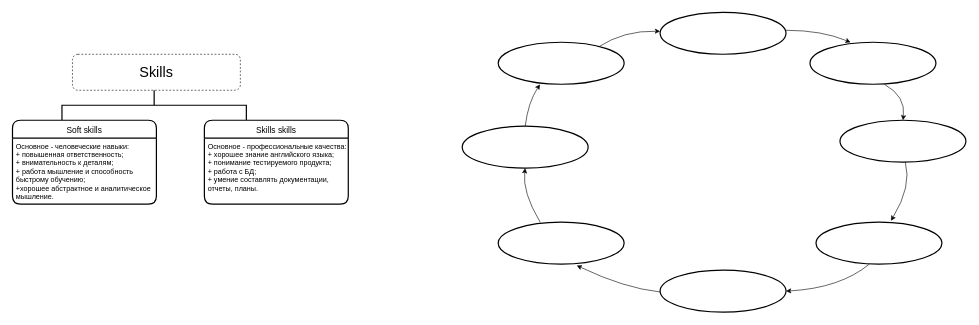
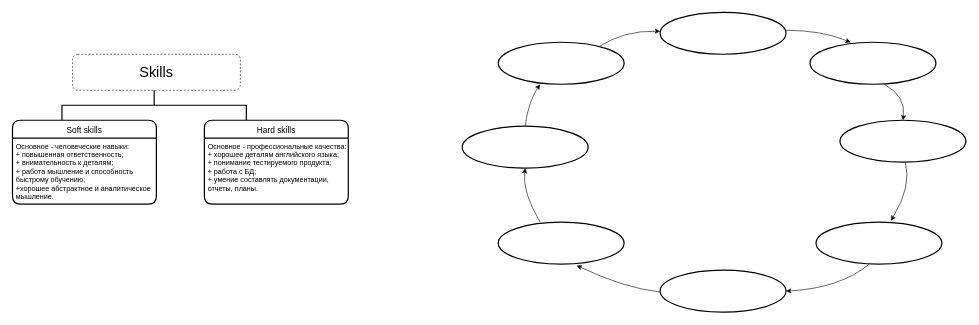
node "Skills skills": label "Skills skills" -> "Hard skills"
node "Основное - профессиональные качества: + хорошее знание английского языка; + понимание тестируемого продукта; + работа с БД; + умение составлять документации, отчеты, планы.": label "Основное - профессиональные качества: + хорошее знание английского языка; + понимание тестируемого продукта; + работа с БД; + умение составлять документации, отчеты, планы." -> "Основное - профессиональные качества: + хорошее деталям английского языка; + понимание тестируемого продукта; + работа с БД; + умение составлять документации, отчеты, планы."
